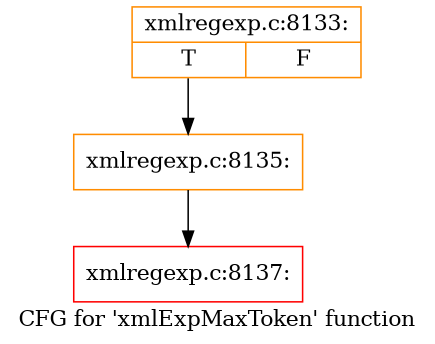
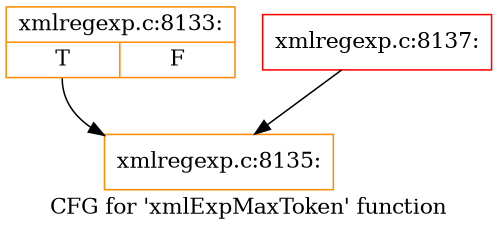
edge "xmlregexp.c:8135:" -> "xmlregexp.c:8137:": reversed
